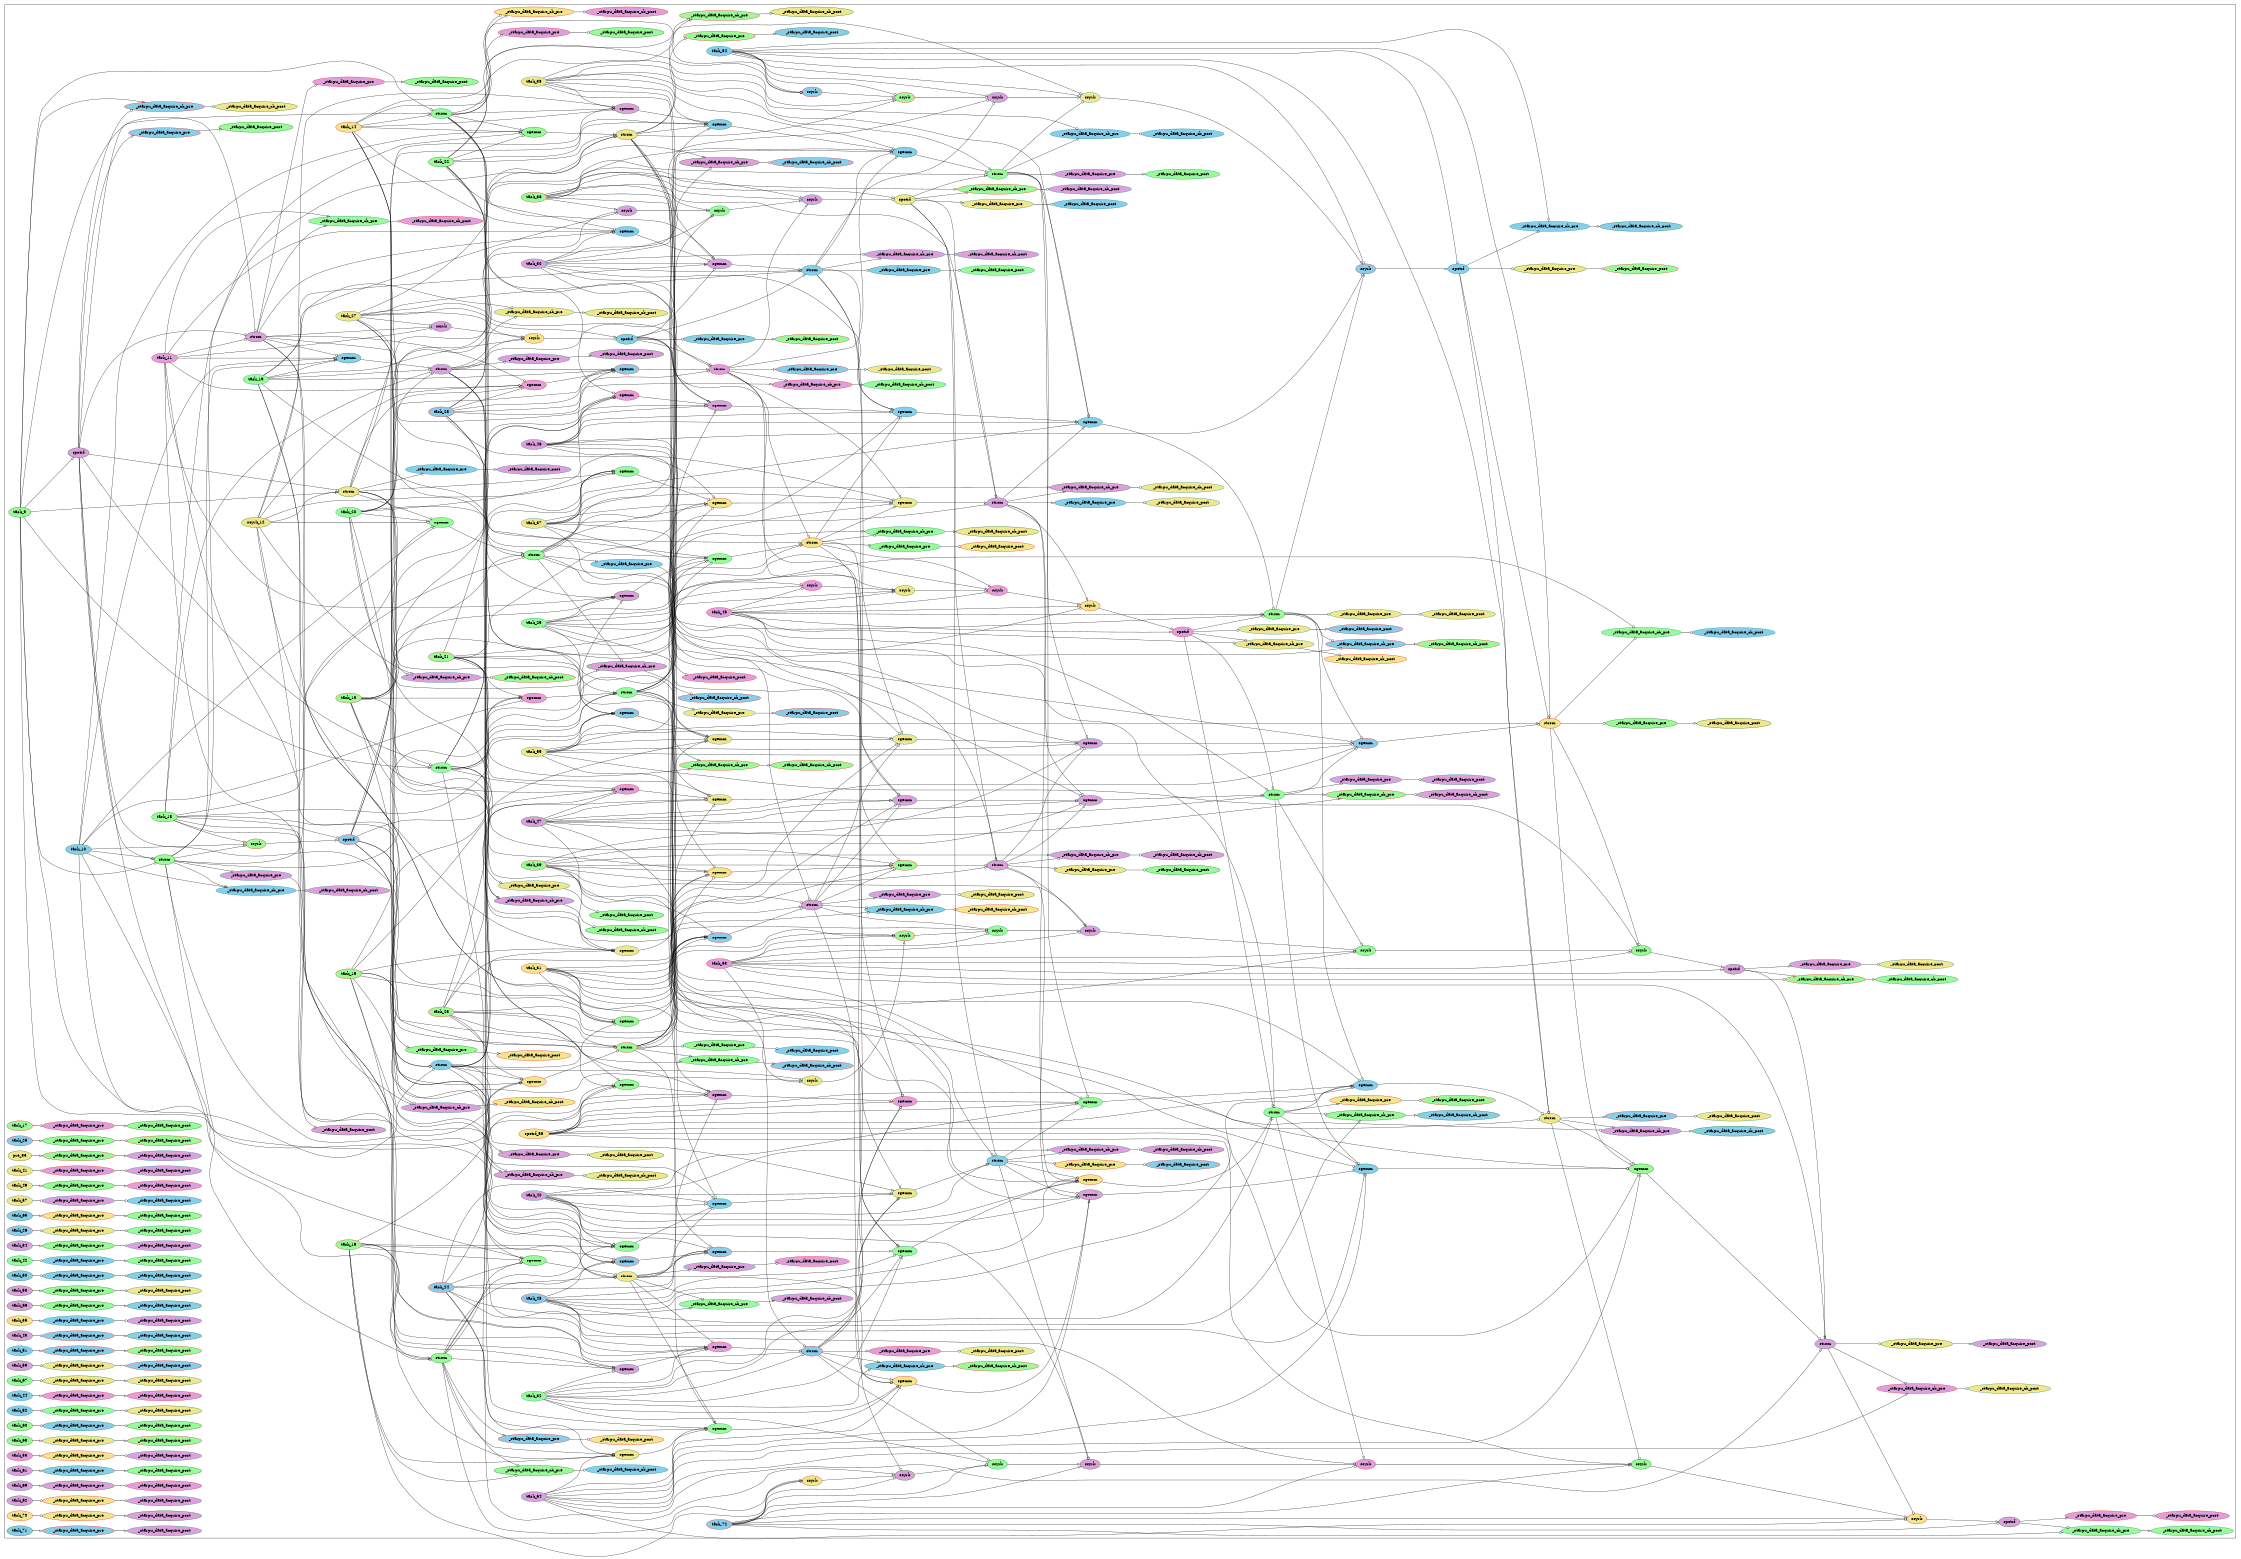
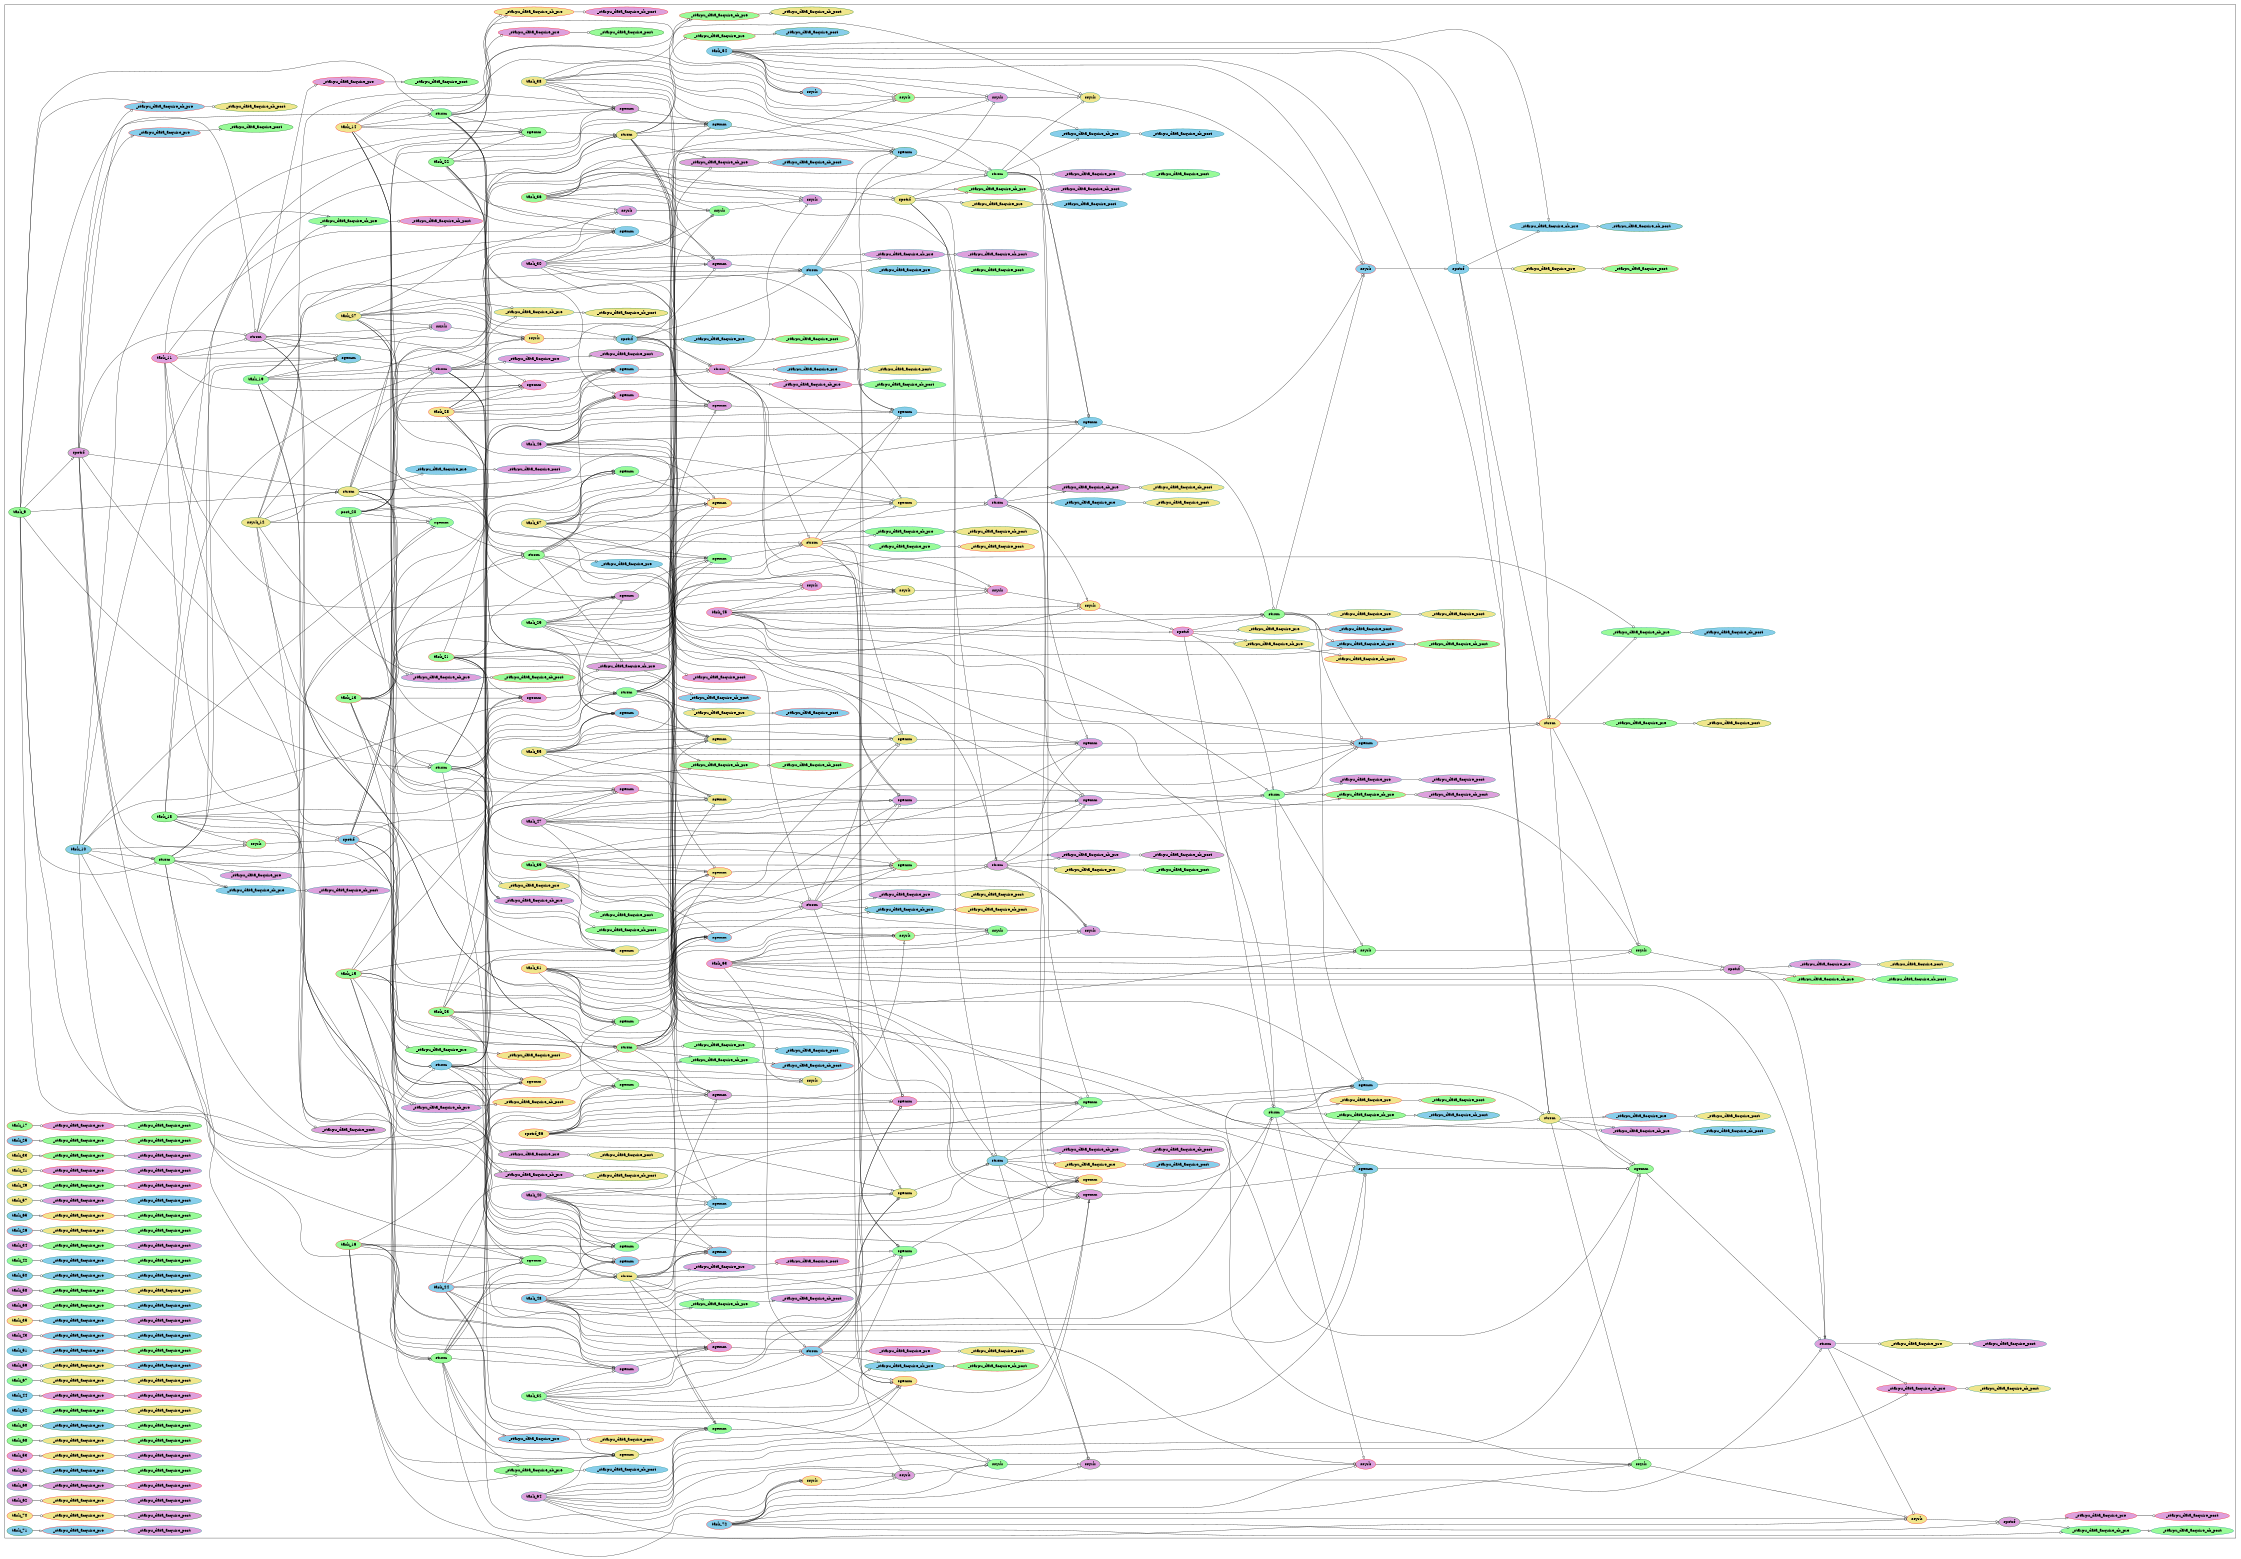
node "task_28": fillcolor skyblue -> khaki
node "task_20": label "task_20" -> "post_20"
node "pre_33": label "pre_33" -> "task_33"
